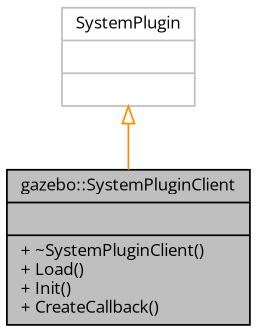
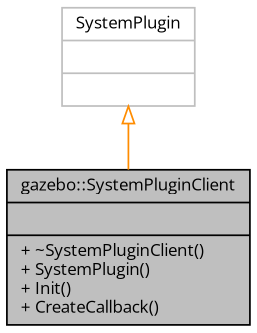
node "gazebo::SystemPluginClient": text "+ Load()" -> "+ SystemPlugin()"
